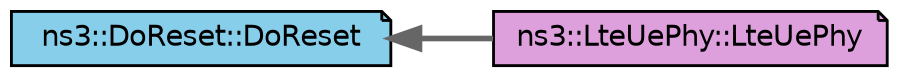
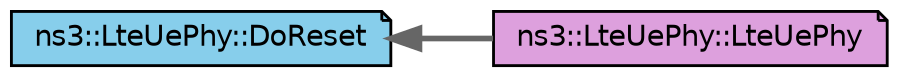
node "ns3::DoReset::DoReset": label "ns3::DoReset::DoReset" -> "ns3::LteUePhy::DoReset"
